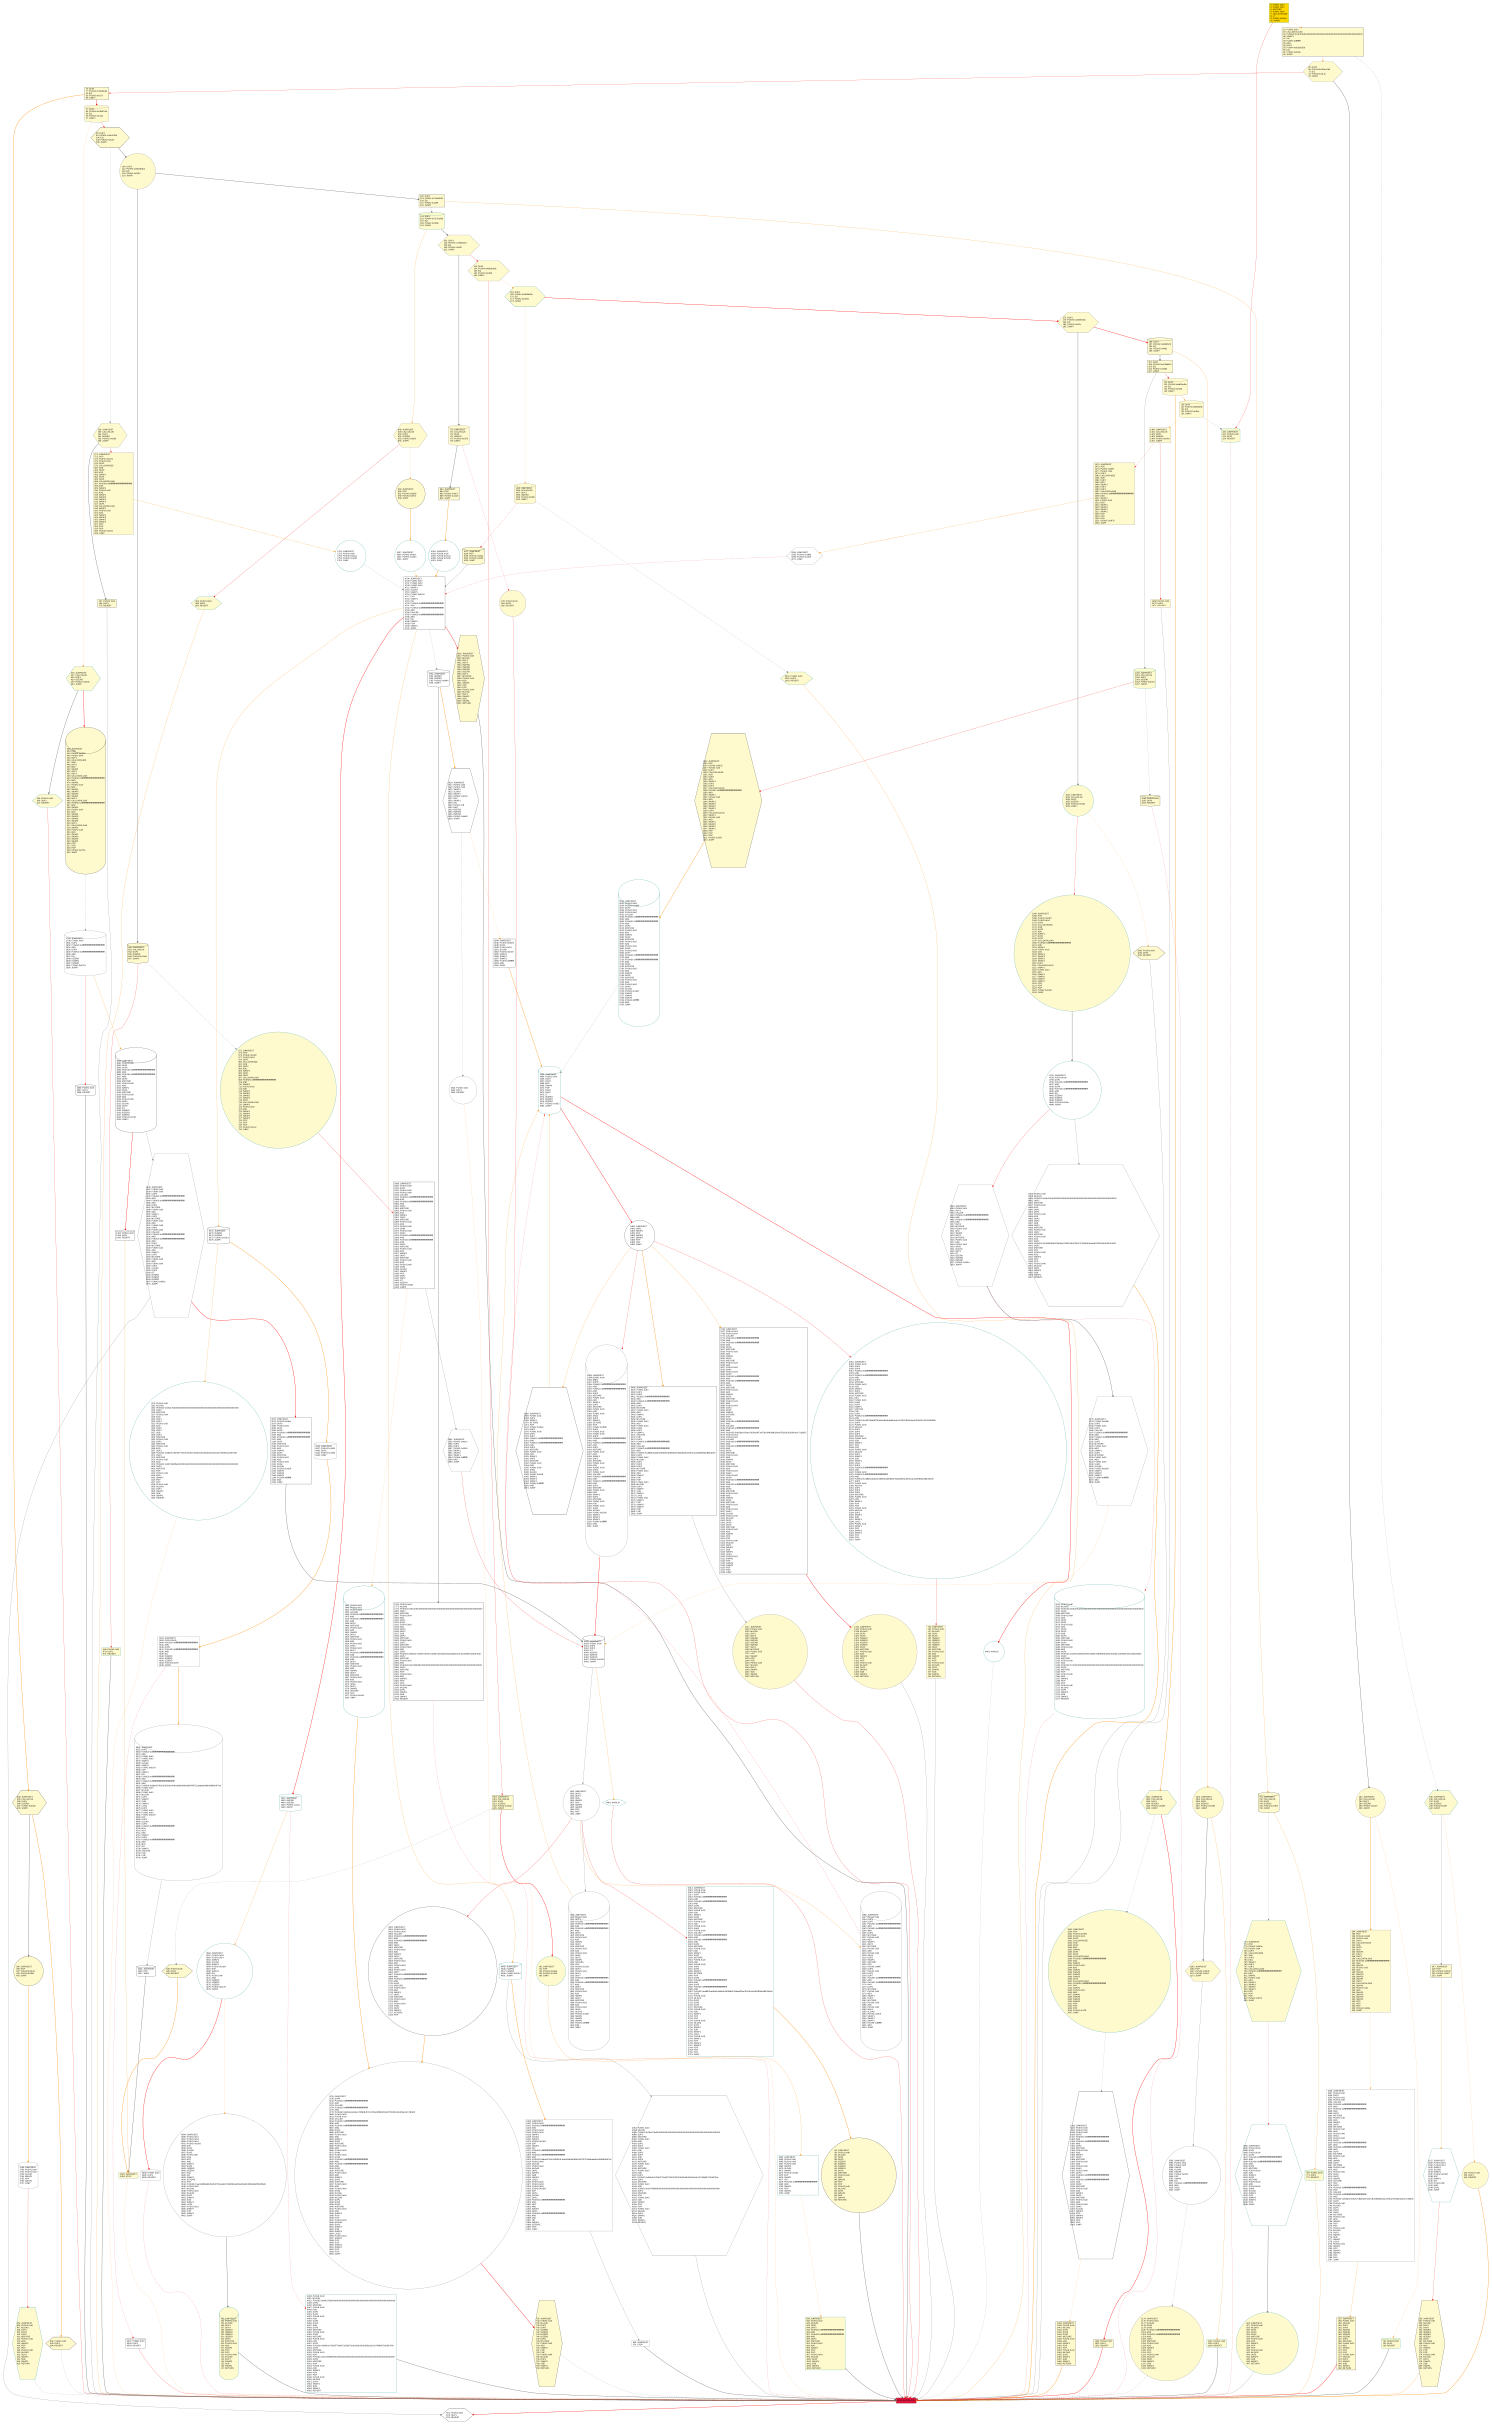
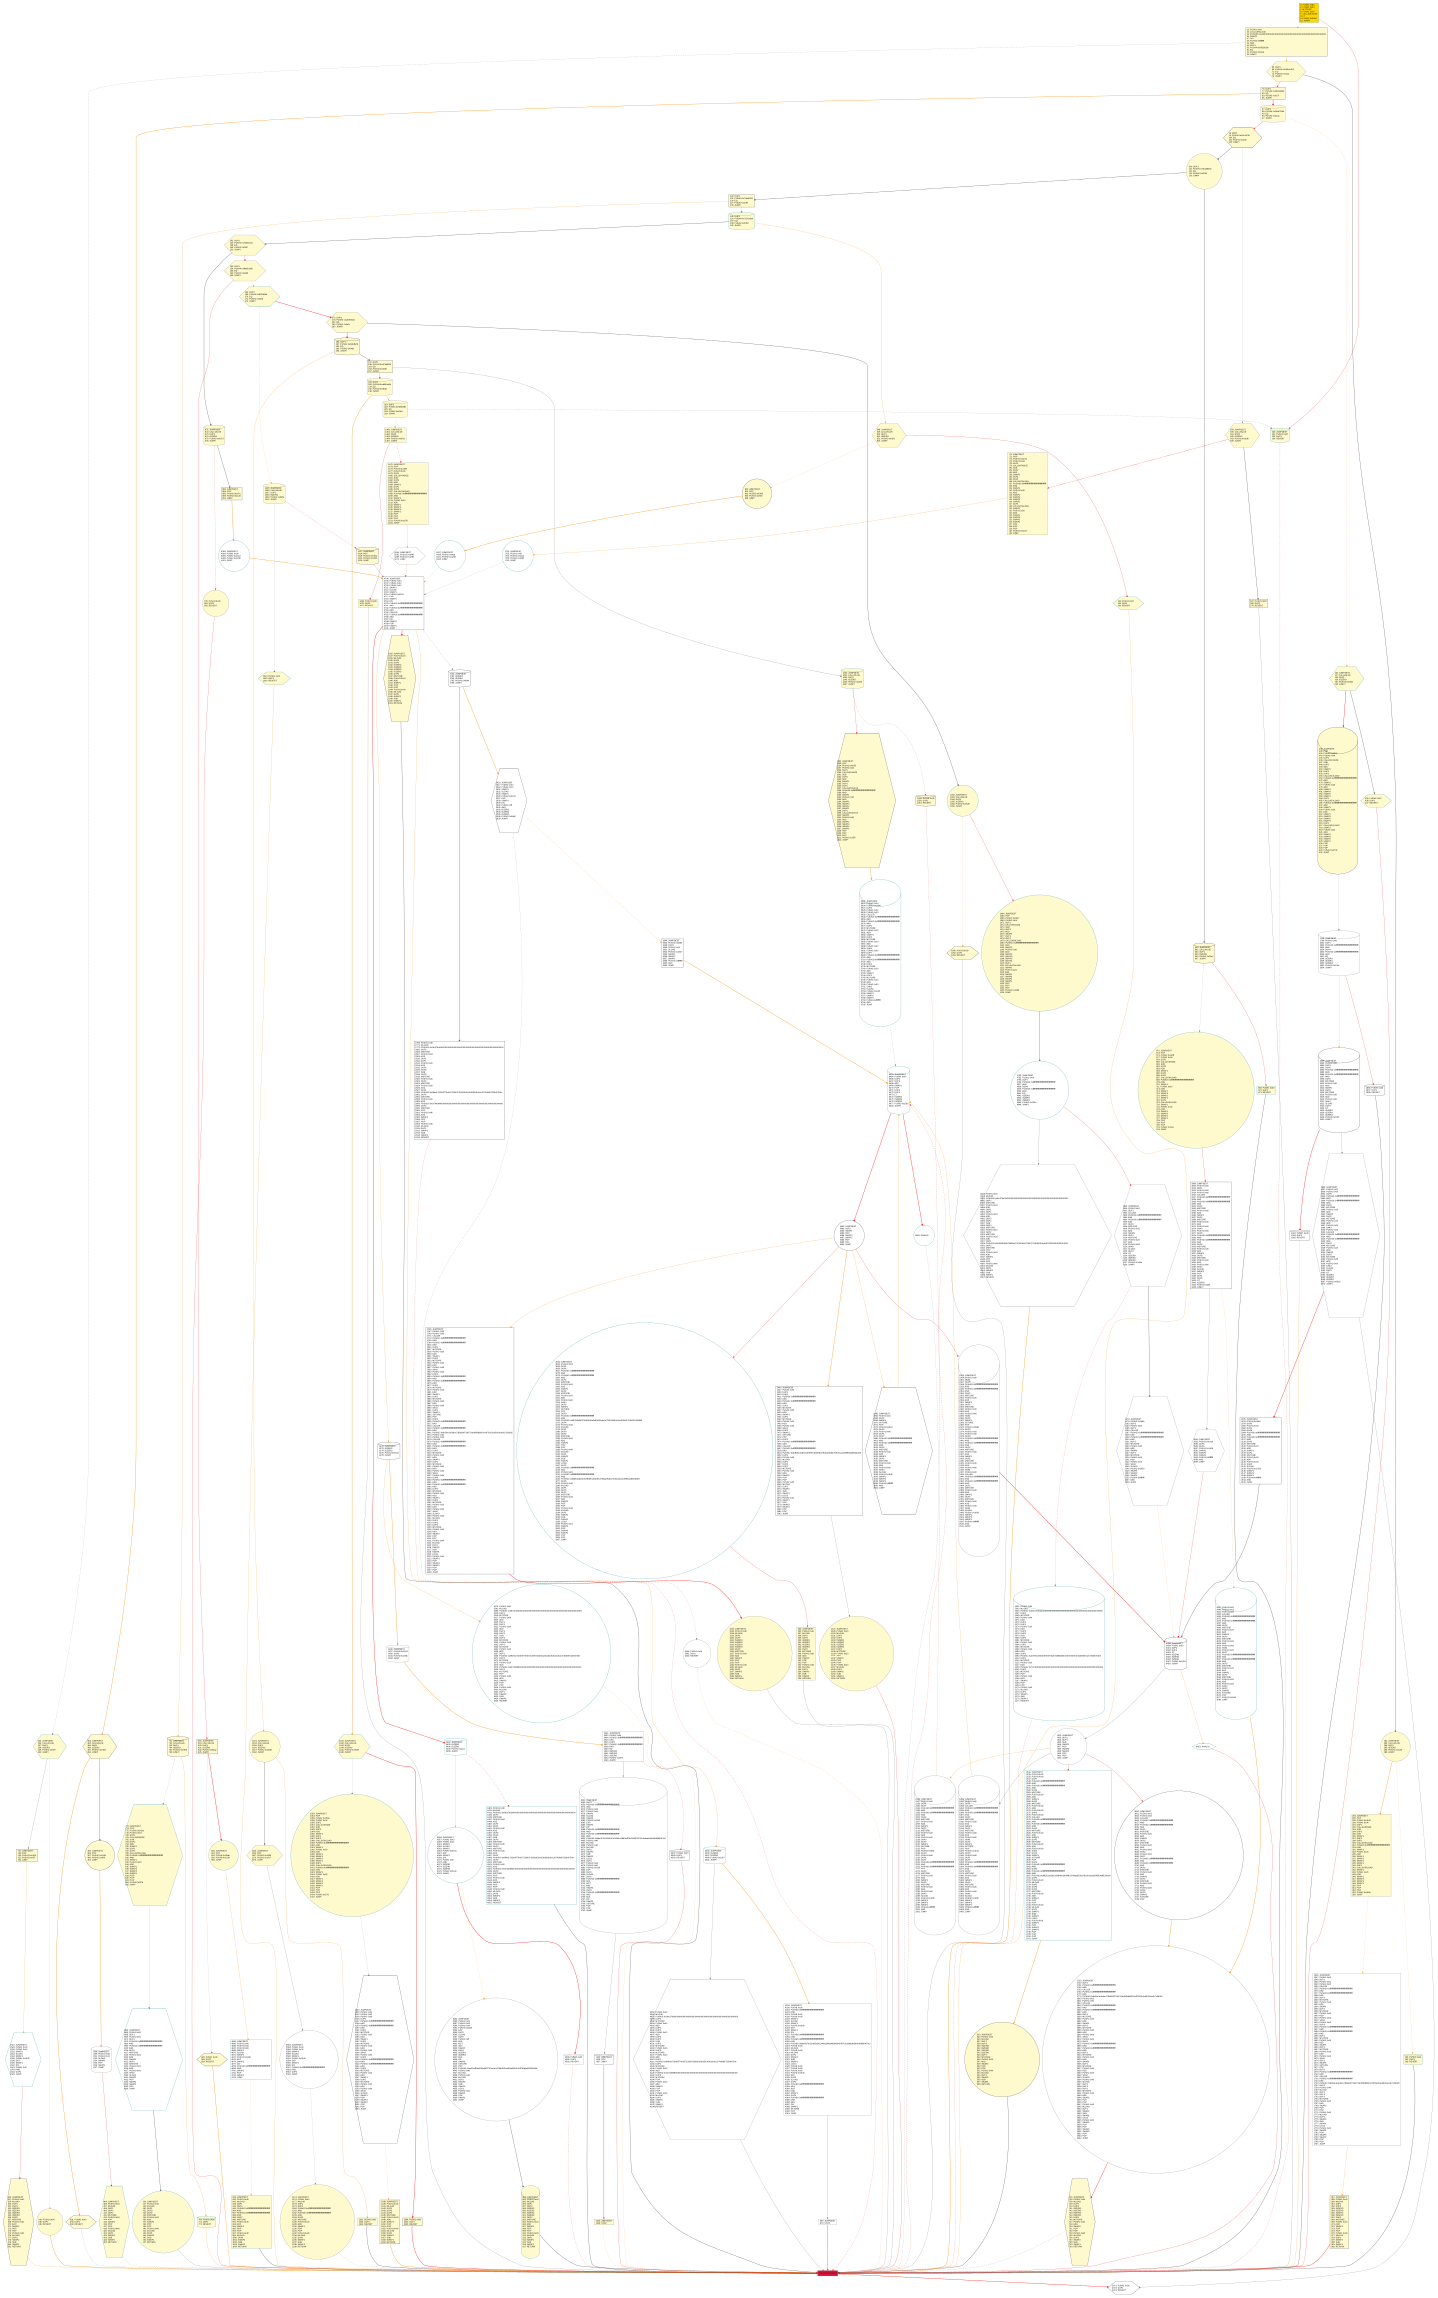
edge "1432: PUSH1 0x00 1934: DUP1 1935: REVERT" -> "1525: JUMPDEST 1526: STOP": now "1432: PUSH1 0x00 1934: DUP1 1935: REVERT" -> "6743: EXIT BLOCK"
edge "926: PUSH1 0x00 928: DUP1 929: REVERT" -> "1525: JUMPDEST 1526: STOP": now "926: PUSH1 0x00 928: DUP1 929: REVERT" -> "6743: EXIT BLOCK"
